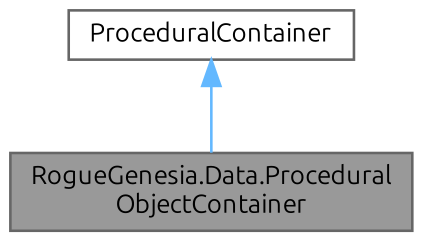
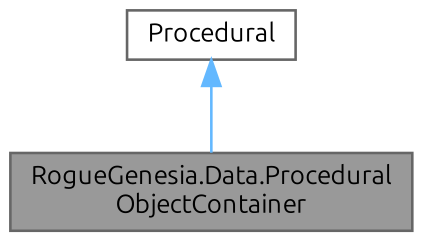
node "ProceduralContainer": label "ProceduralContainer" -> "Procedural"
